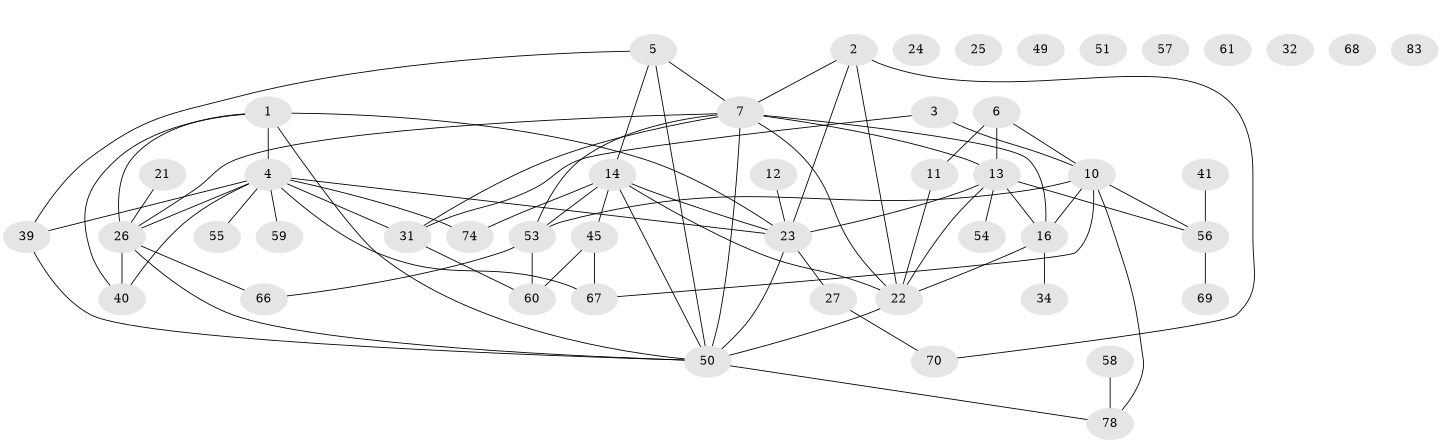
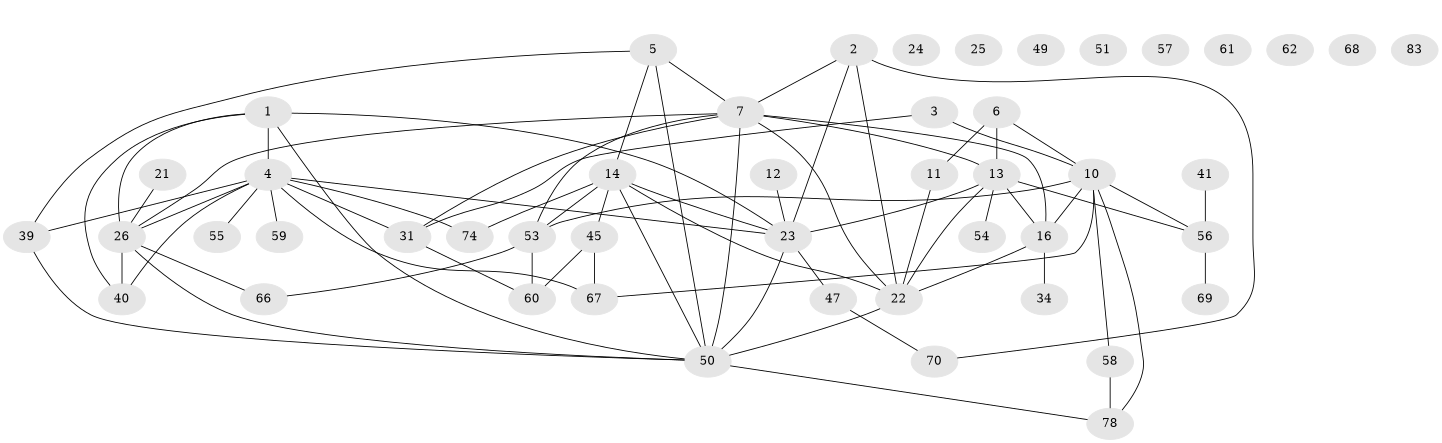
node "32": label "32" -> "62"
edge "10" -- "58": added
node "27": label "27" -> "47"
